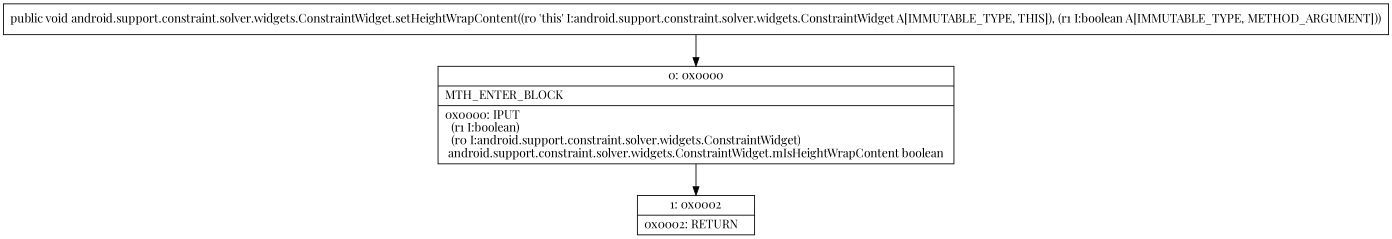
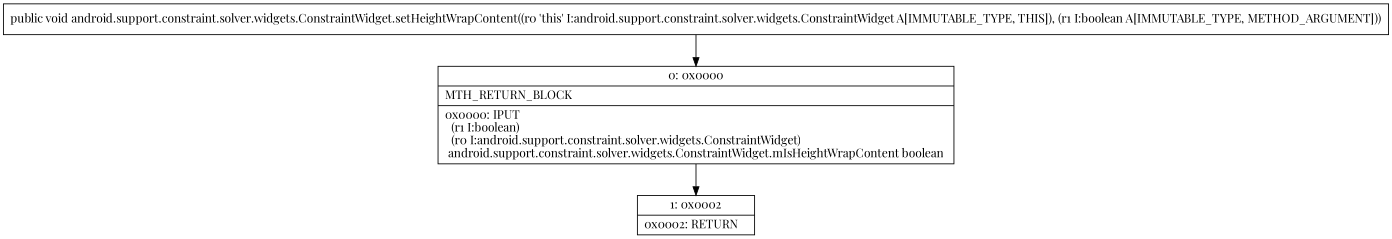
node "0: 0x0000": text "MTH_ENTER_BLOCK" -> "MTH_RETURN_BLOCK"
